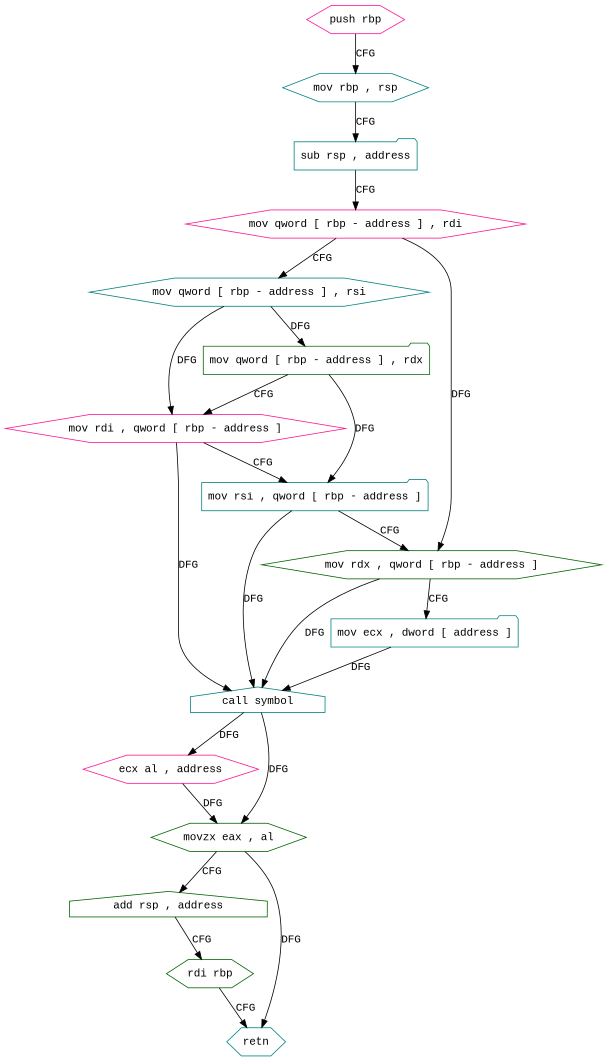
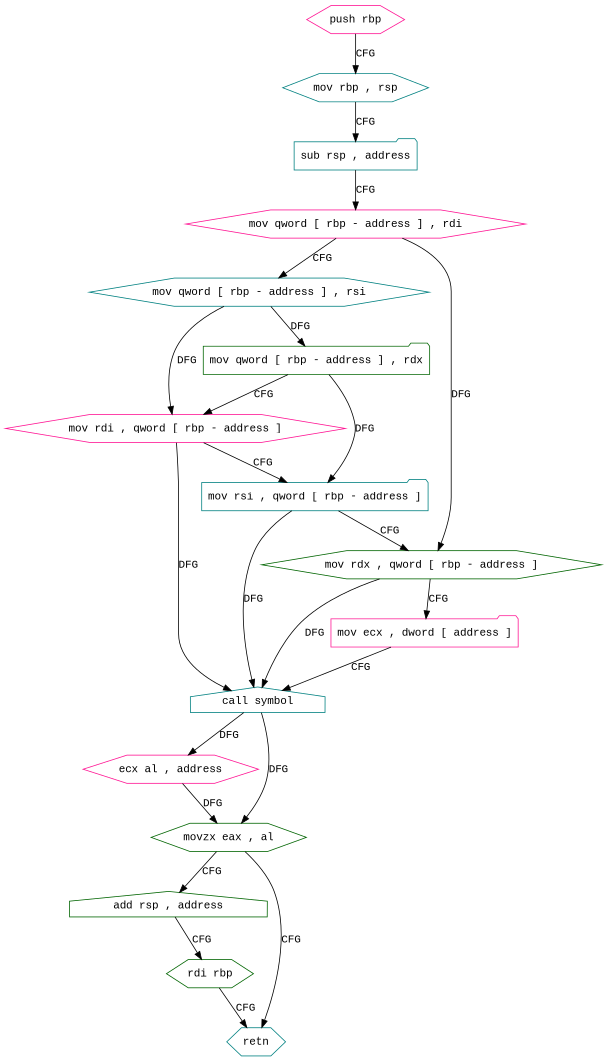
node "mov ecx , dword [ address ]": color teal -> deeppink
edge "mov ecx , dword [ address ]" -> "call symbol": label "DFG" -> "CFG"
edge "movzx eax , al" -> "retn": label "DFG" -> "CFG"
